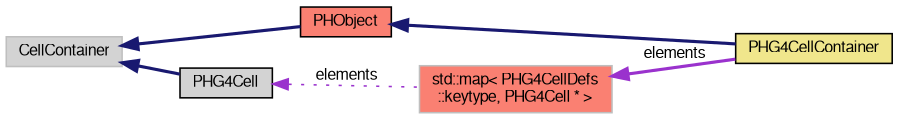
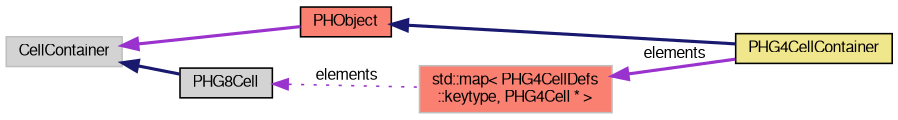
edge "PHObject" -> "CellContainer": color midnightblue -> darkorchid3
node "PHG4Cell": label "PHG4Cell" -> "PHG8Cell"
